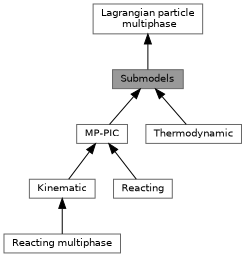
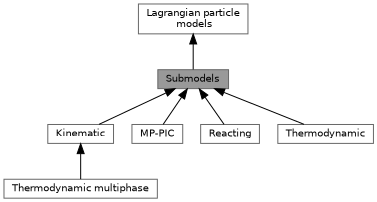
node "Lagrangian particle multiphase": label "Lagrangian particle multiphase" -> "Lagrangian particle models"
edge "Kinematic" -> "MP-PIC": now "Kinematic" -> "Submodels"
edge "Reacting" -> "MP-PIC": now "Reacting" -> "Submodels"
node "Reacting multiphase": label "Reacting multiphase" -> "Thermodynamic multiphase"
